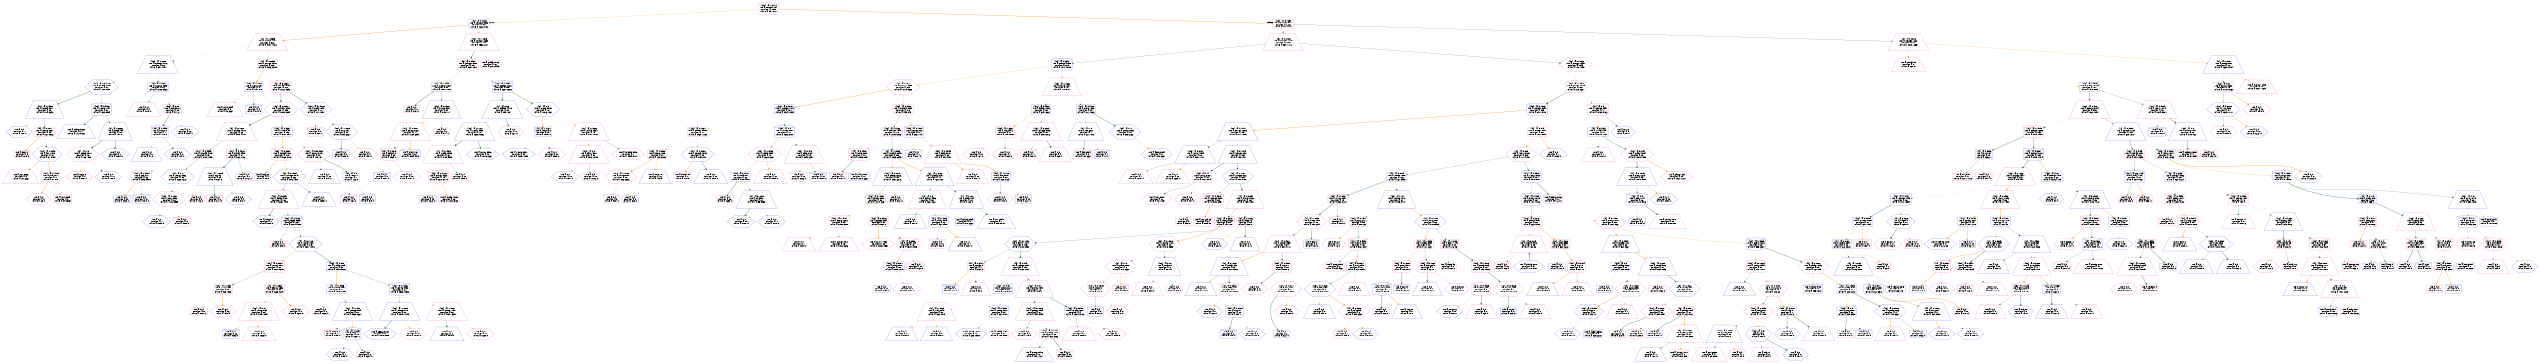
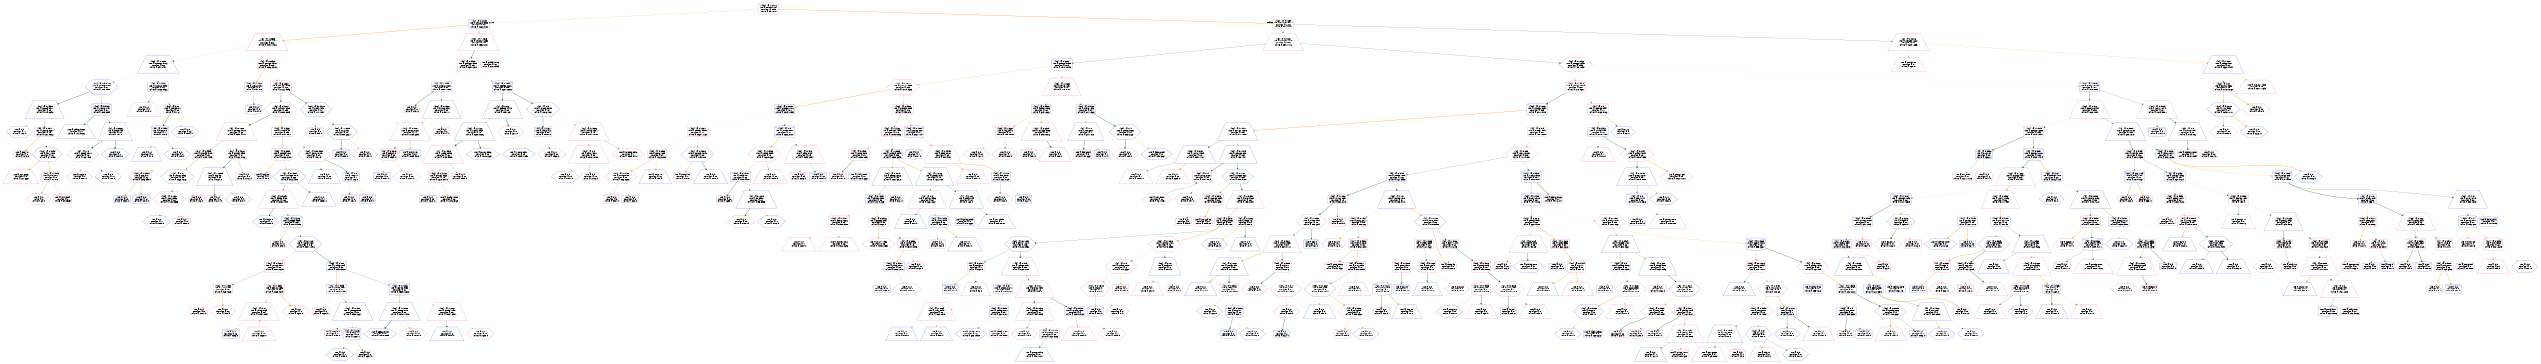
node "mse = 2712.8889 samples = 3 value = 96.6667": removed
edge "X[8] <= 1.0 mse = 67628.3545 samples = 75 value = 1846.7867" -> "X[0] <= 4.1467 mse = 49241.96 samples = 30 value = 1925.8": color darkorange -> darkgreen
node "mse = 0.0 samples = 9 value = 410.0": added
node "mse = 0.0 samples = 4 value = 1458.0": removed
edge "X[20] <= 1.0 mse = 2046.3435 samples = 19 value = 123.1579" -> "mse = 134.3112 samples = 14 value = 96.7857": reversed
node "mse = 9.0 samples = 2 value = 68.0": label "mse = 9.0 samples = 2 value = 68.0" -> "mse = 9.0 value = 2 value = 68.0"
edge "X[8] <= 1.0 mse = 8334.179 samples = 26 value = 1440.8846" -> "mse = 10182.5275 samples = 20 value = 1453.15": style bold -> dotted
edge "X[26] <= 0.87 mse = 8707.2773 samples = 32 value = 331.1875" -> "X[20] <= 1.0 mse = 3548.2344 samples = 24 value = 296.625": color darkorange -> darkgreen
node "mse = 0.0 samples = 20 value = 1752.0": color blue -> deeppink
edge "X[1] <= 1.1431 mse = 5248.5537 samples = 32 value = 141.5938" -> "X[17] <= 1.0083 mse = 2356.6389 samples = 12 value = 84.1667": now "X[1] <= 1.1431 mse = 5248.5537 samples = 32 value = 141.5938" -> "mse = 2632.96 samples = 5 value = 133.8"
edge "X[17] <= 1.0083 mse = 2356.6389 samples = 12 value = 84.1667" -> "X[22] <= 1.0381 mse = 1333.9844 samples = 8 value = 110.375": removed
edge "mse = 19700.6378 samples = 14 value = 740.0714" -> "X[6] <= 5.2449 mse = 13299.8016 samples = 25 value = 782.28": reversed
edge "X[22] <= 1.0094 mse = 161.801 samples = 14 value = 452.6429" -> "mse = 0.0 samples = 3 value = 477.0": style dotted -> bold
edge "X[1] <= 1.2791 mse = 7074.2176 samples = 25 value = 118.68" -> "X[24] <= 1.0293 mse = 1536.534 samples = 18 value = 70.7222": color darkgreen -> darkorange
edge "X[11] <= 1.074 mse = 88.4082 samples = 14 value = 374.8571" -> "mse = 0.0 samples = 6 value = 364.0": now "mse = 0.0 samples = 8 value = 383.0" -> "mse = 0.0 samples = 6 value = 364.0"
edge "X[26] <= 0.87 mse = 4075.3469 samples = 28 value = 1191.2857" -> "mse = 0.0 samples = 12 value = 1265.0": reversed
edge "X[26] <= 0.87 mse = 46.0 samples = 5 value = 122.0" -> "mse = 0.0 samples = 3 value = 124.0": style bold -> solid
node "mse = 0.0 samples = 18 value = 1018.0": removed
